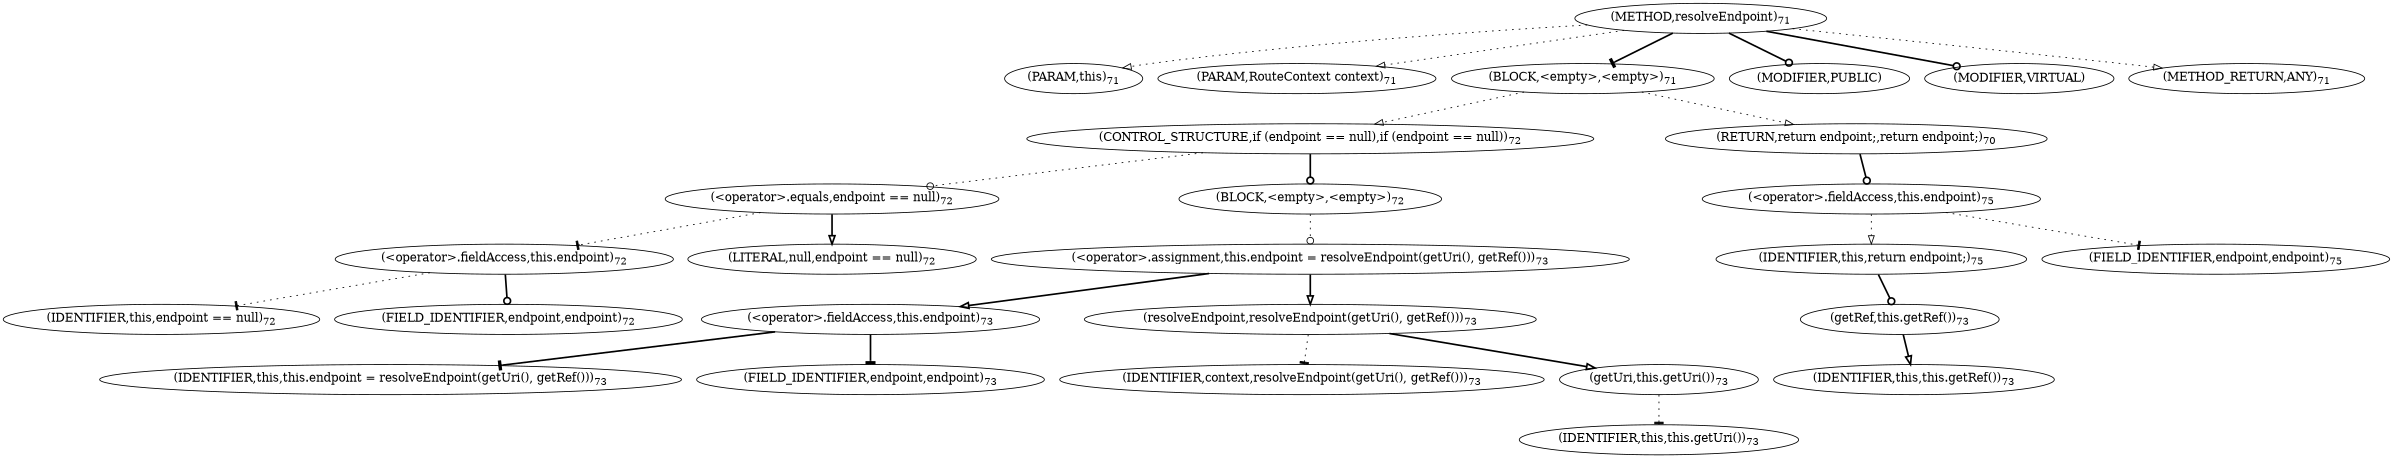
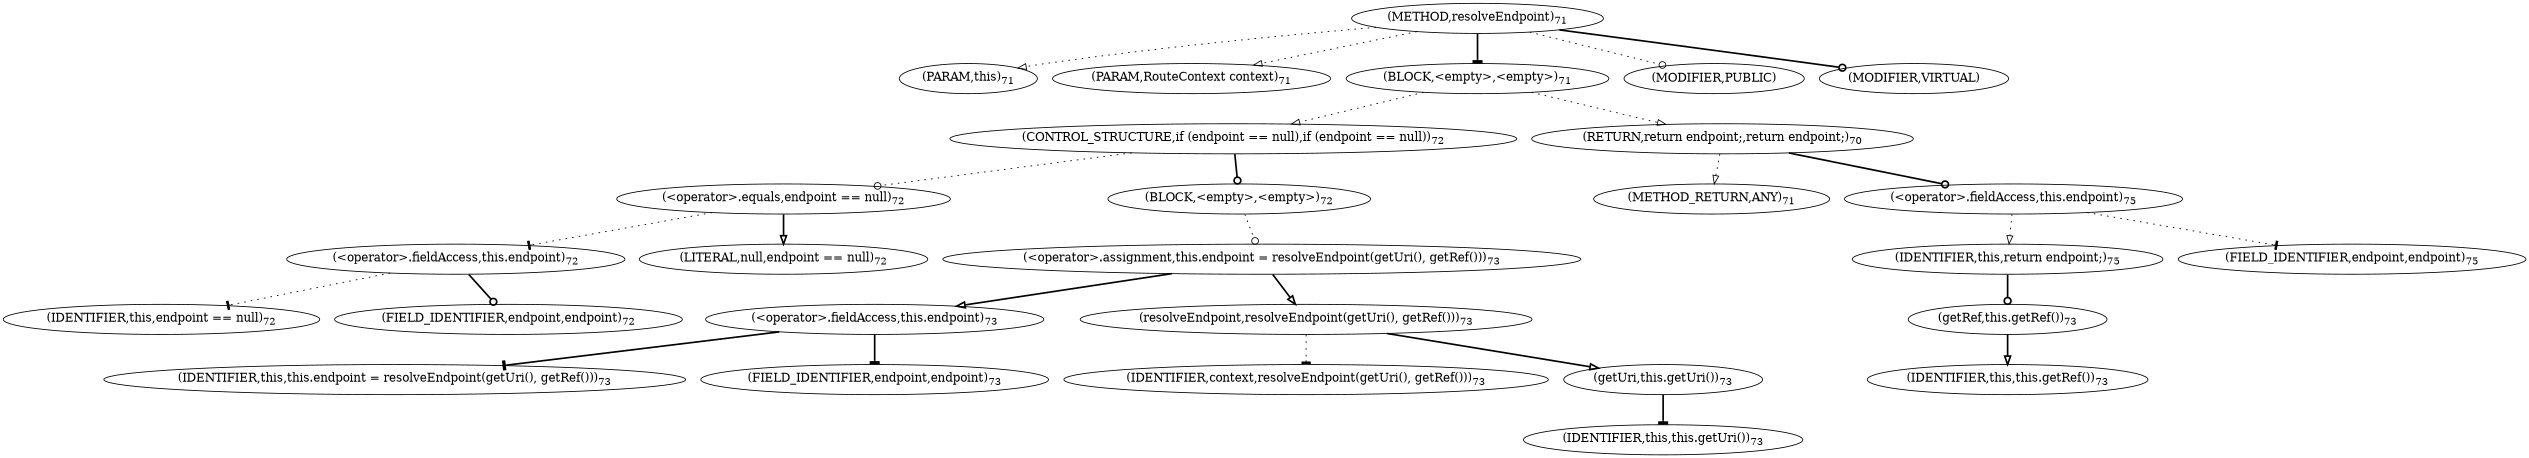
edge "(METHOD,resolveEndpoint)" -> "(MODIFIER,PUBLIC)": style bold -> dotted
edge "(METHOD,resolveEndpoint)" -> "(METHOD_RETURN,ANY)": now "(RETURN,return endpoint;,return endpoint;)" -> "(METHOD_RETURN,ANY)"
edge "(getUri,this.getUri())" -> "(IDENTIFIER,this,this.getUri())": style dotted -> bold
